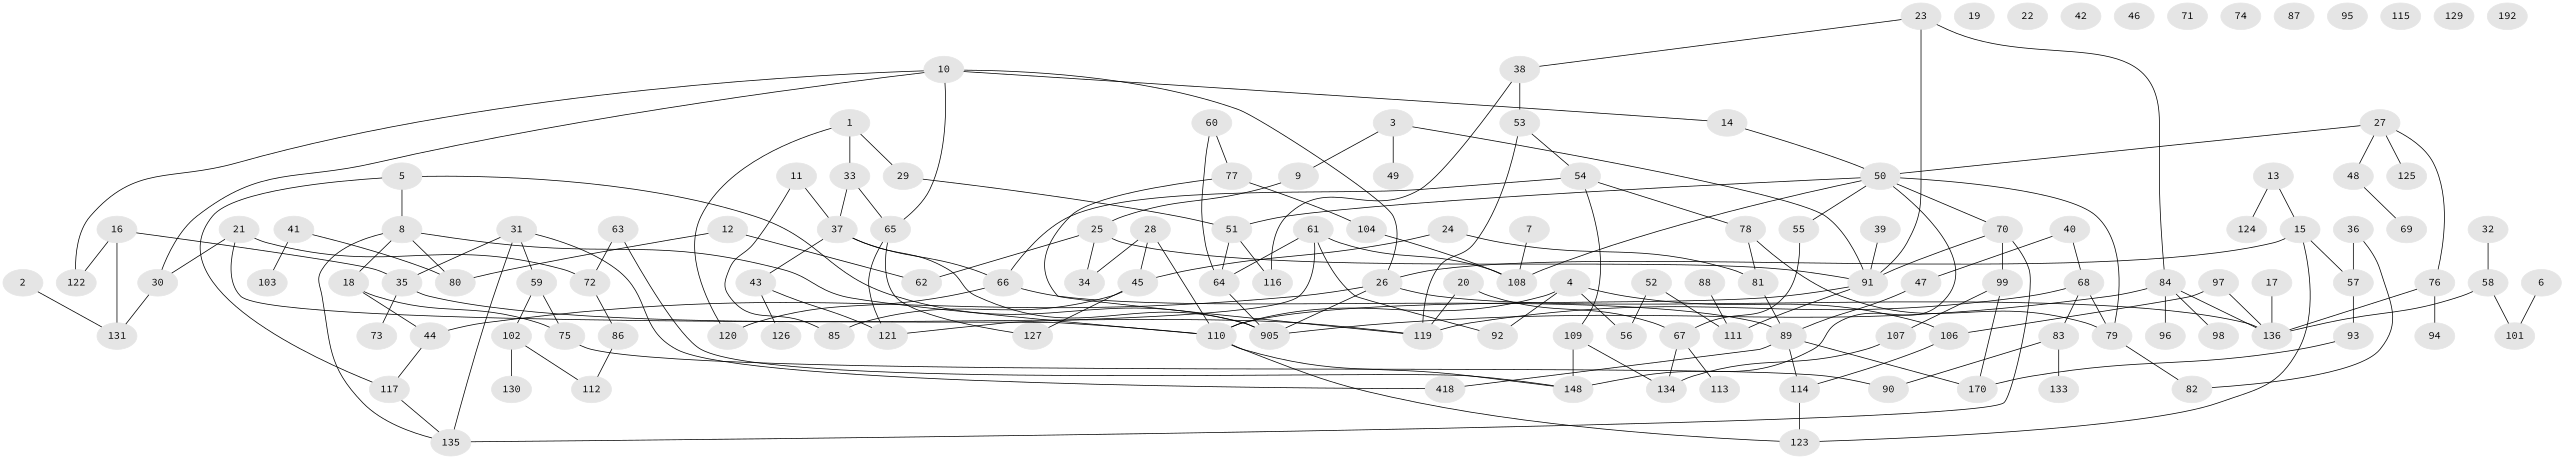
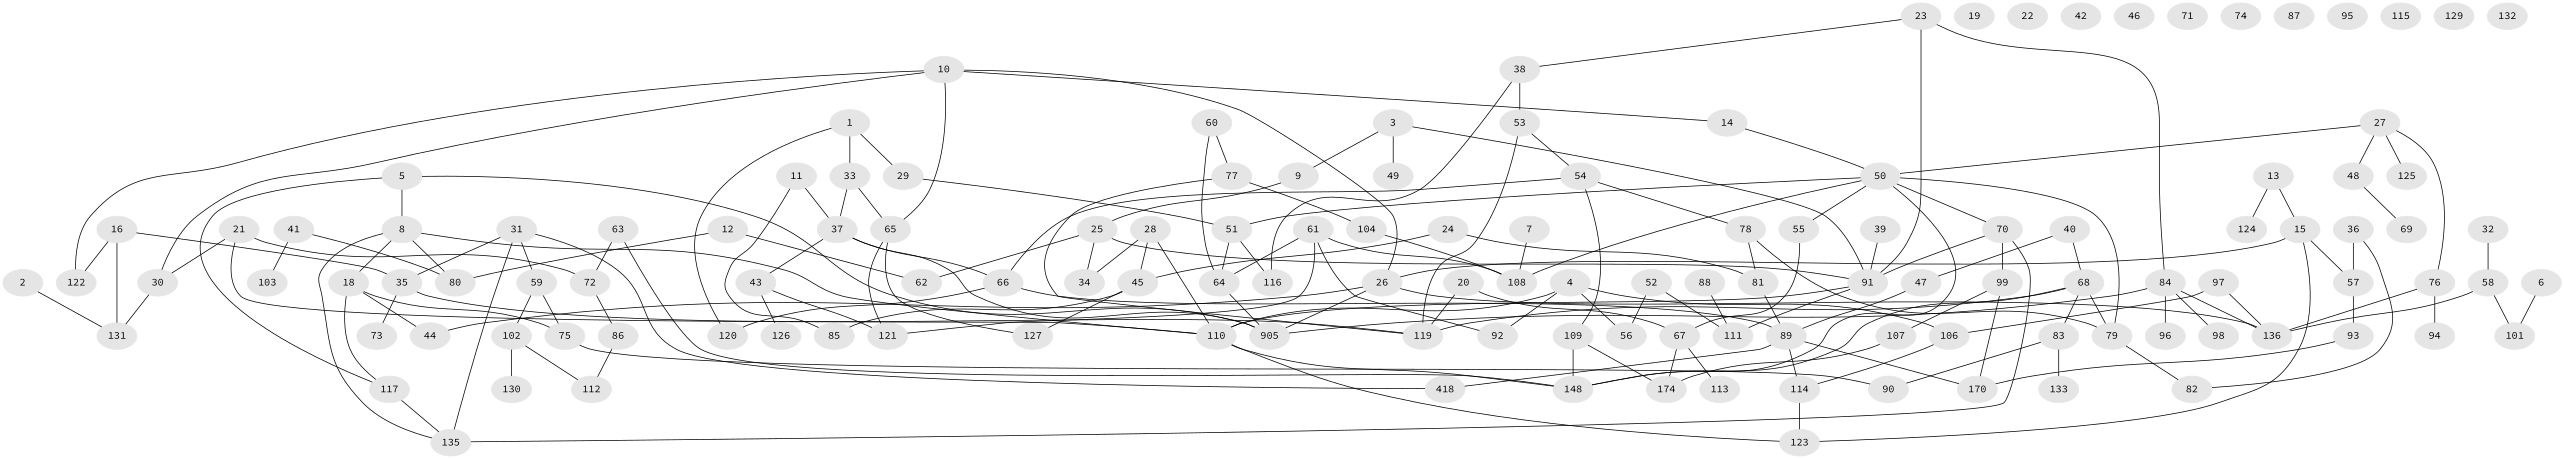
node "192": label "192" -> "132"
node "17": removed
edge "68" -- "148": added
edge "44" -- "117": now "18" -- "117"
node "134": label "134" -> "174"
